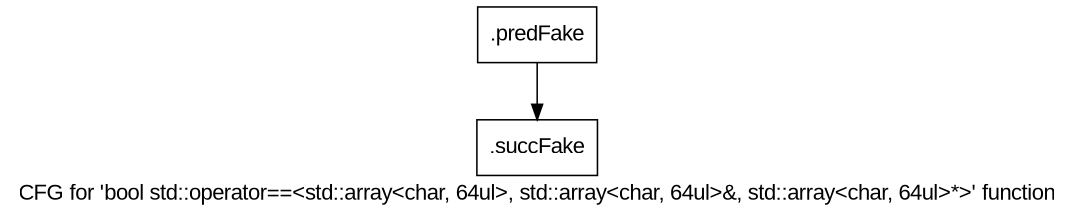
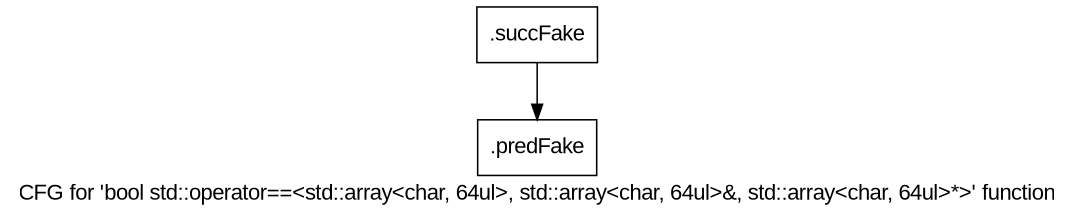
edge ".predFake" -> ".succFake": reversed
